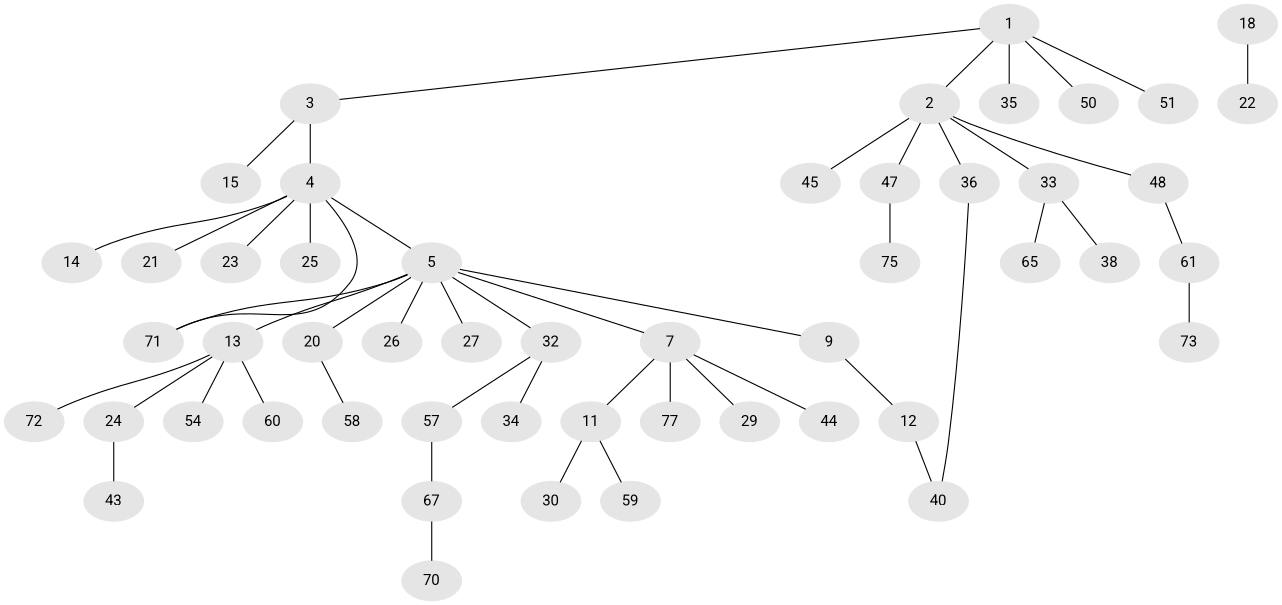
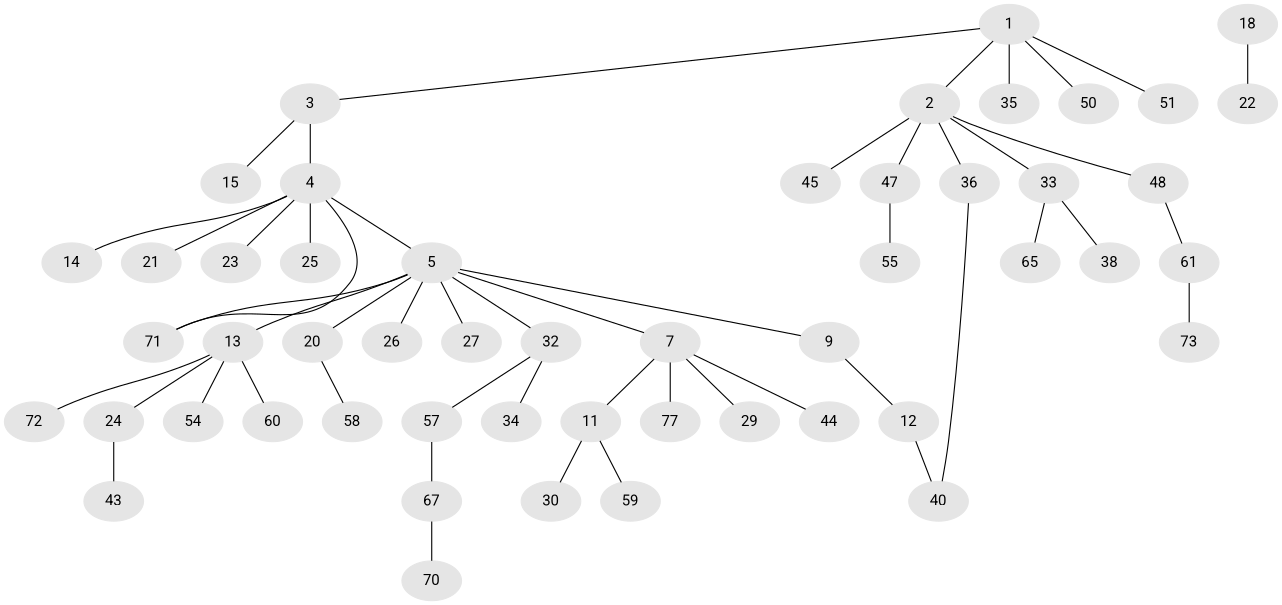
node "75": label "75" -> "55"
